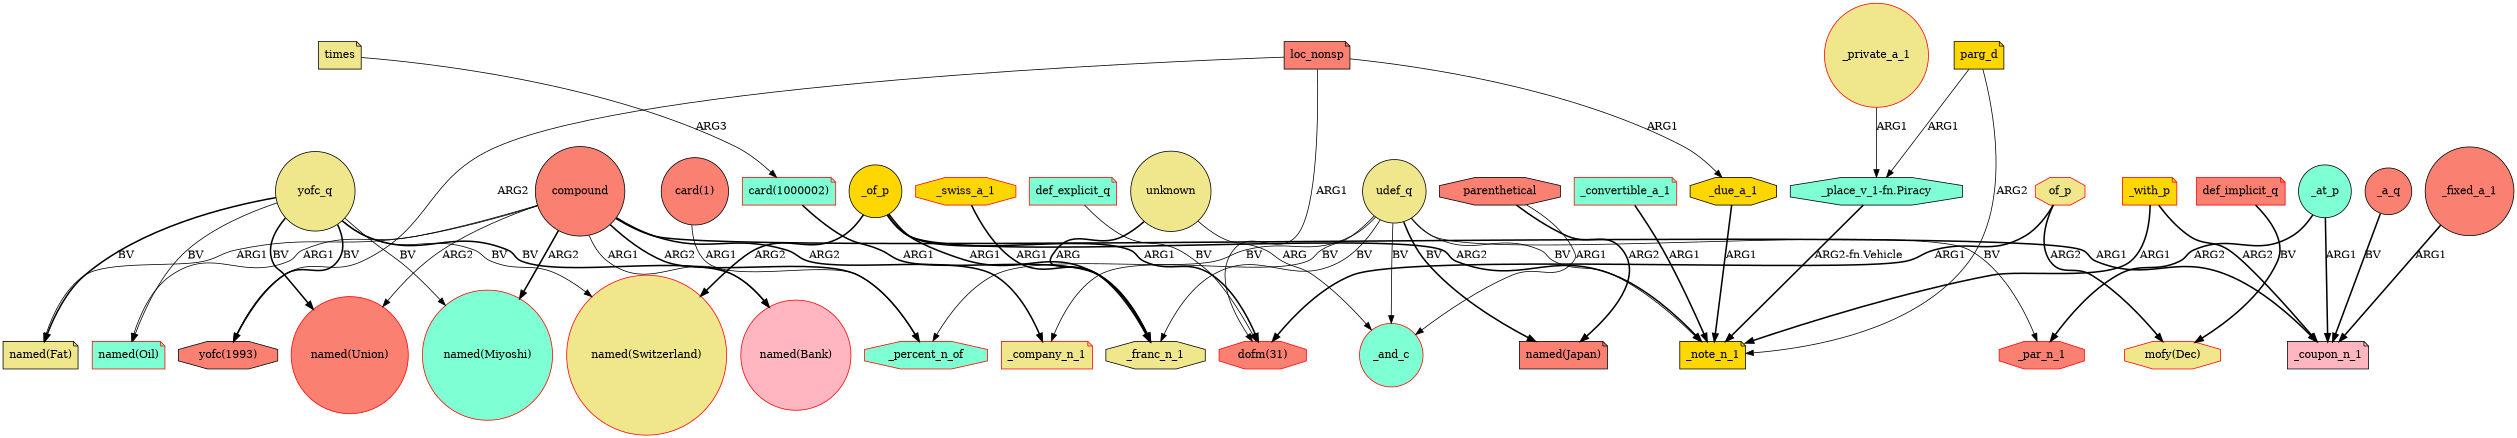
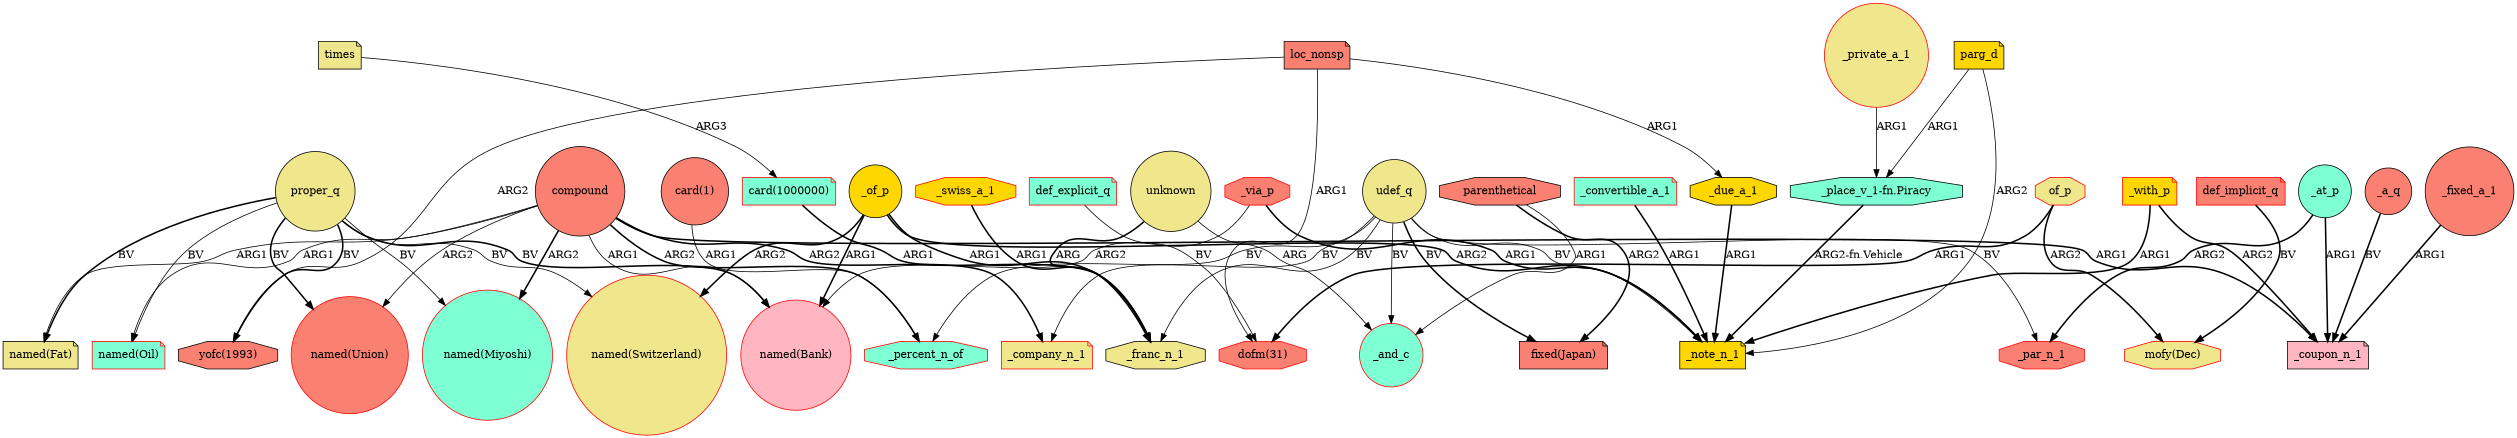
node "yofc_q": label "yofc_q" -> "proper_q"
node "card(1000002)": label "card(1000002)" -> "card(1000000)"
node "_via_p": added
edge "_of_p" -> "dofm(31)": now "_of_p" -> "named(Bank)"
node "named(Japan)": label "named(Japan)" -> "fixed(Japan)"
